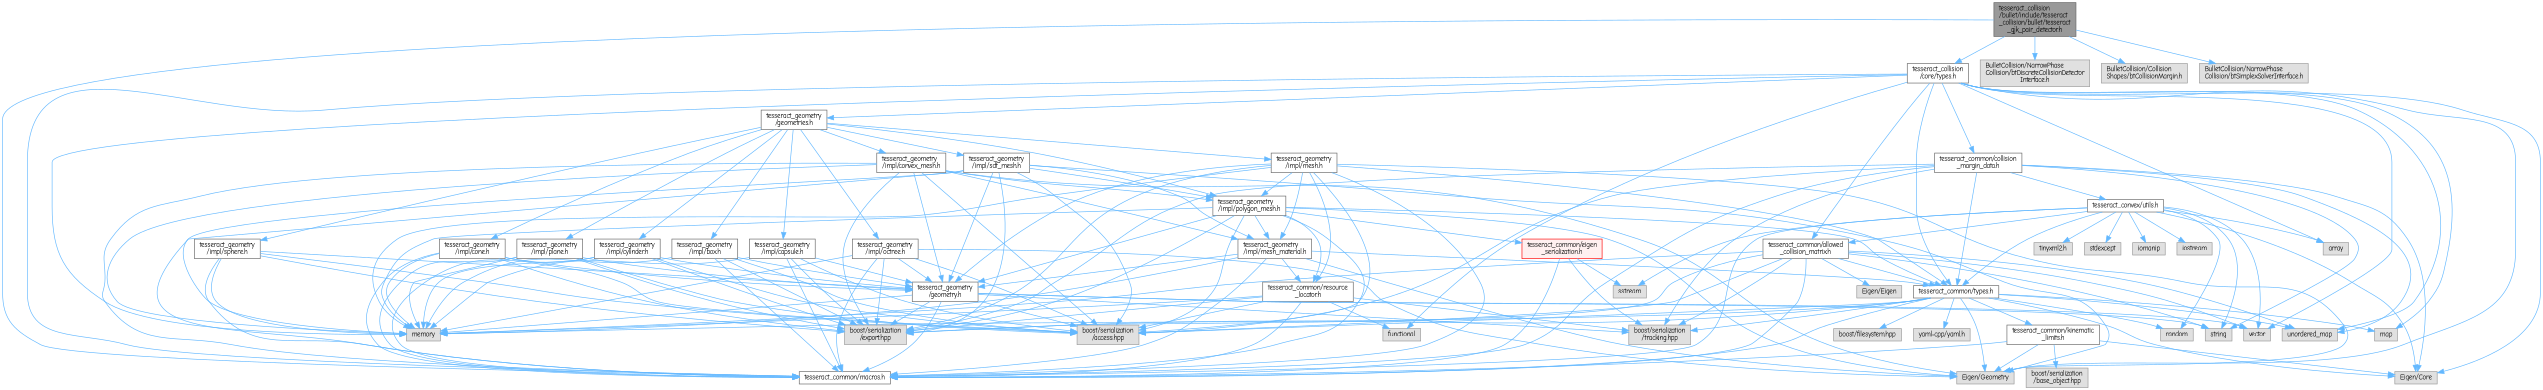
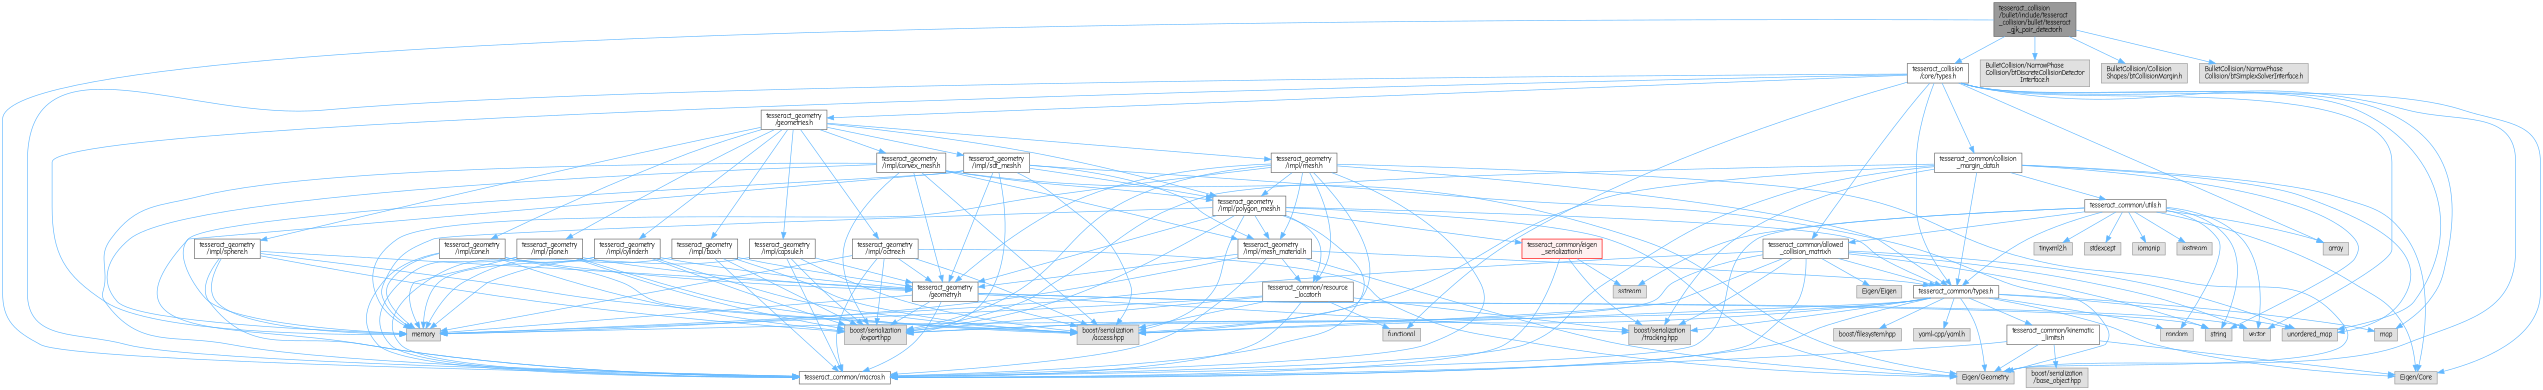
node "tesseract_convex/utils.h": label "tesseract_convex/utils.h" -> "tesseract_common/utils.h"
